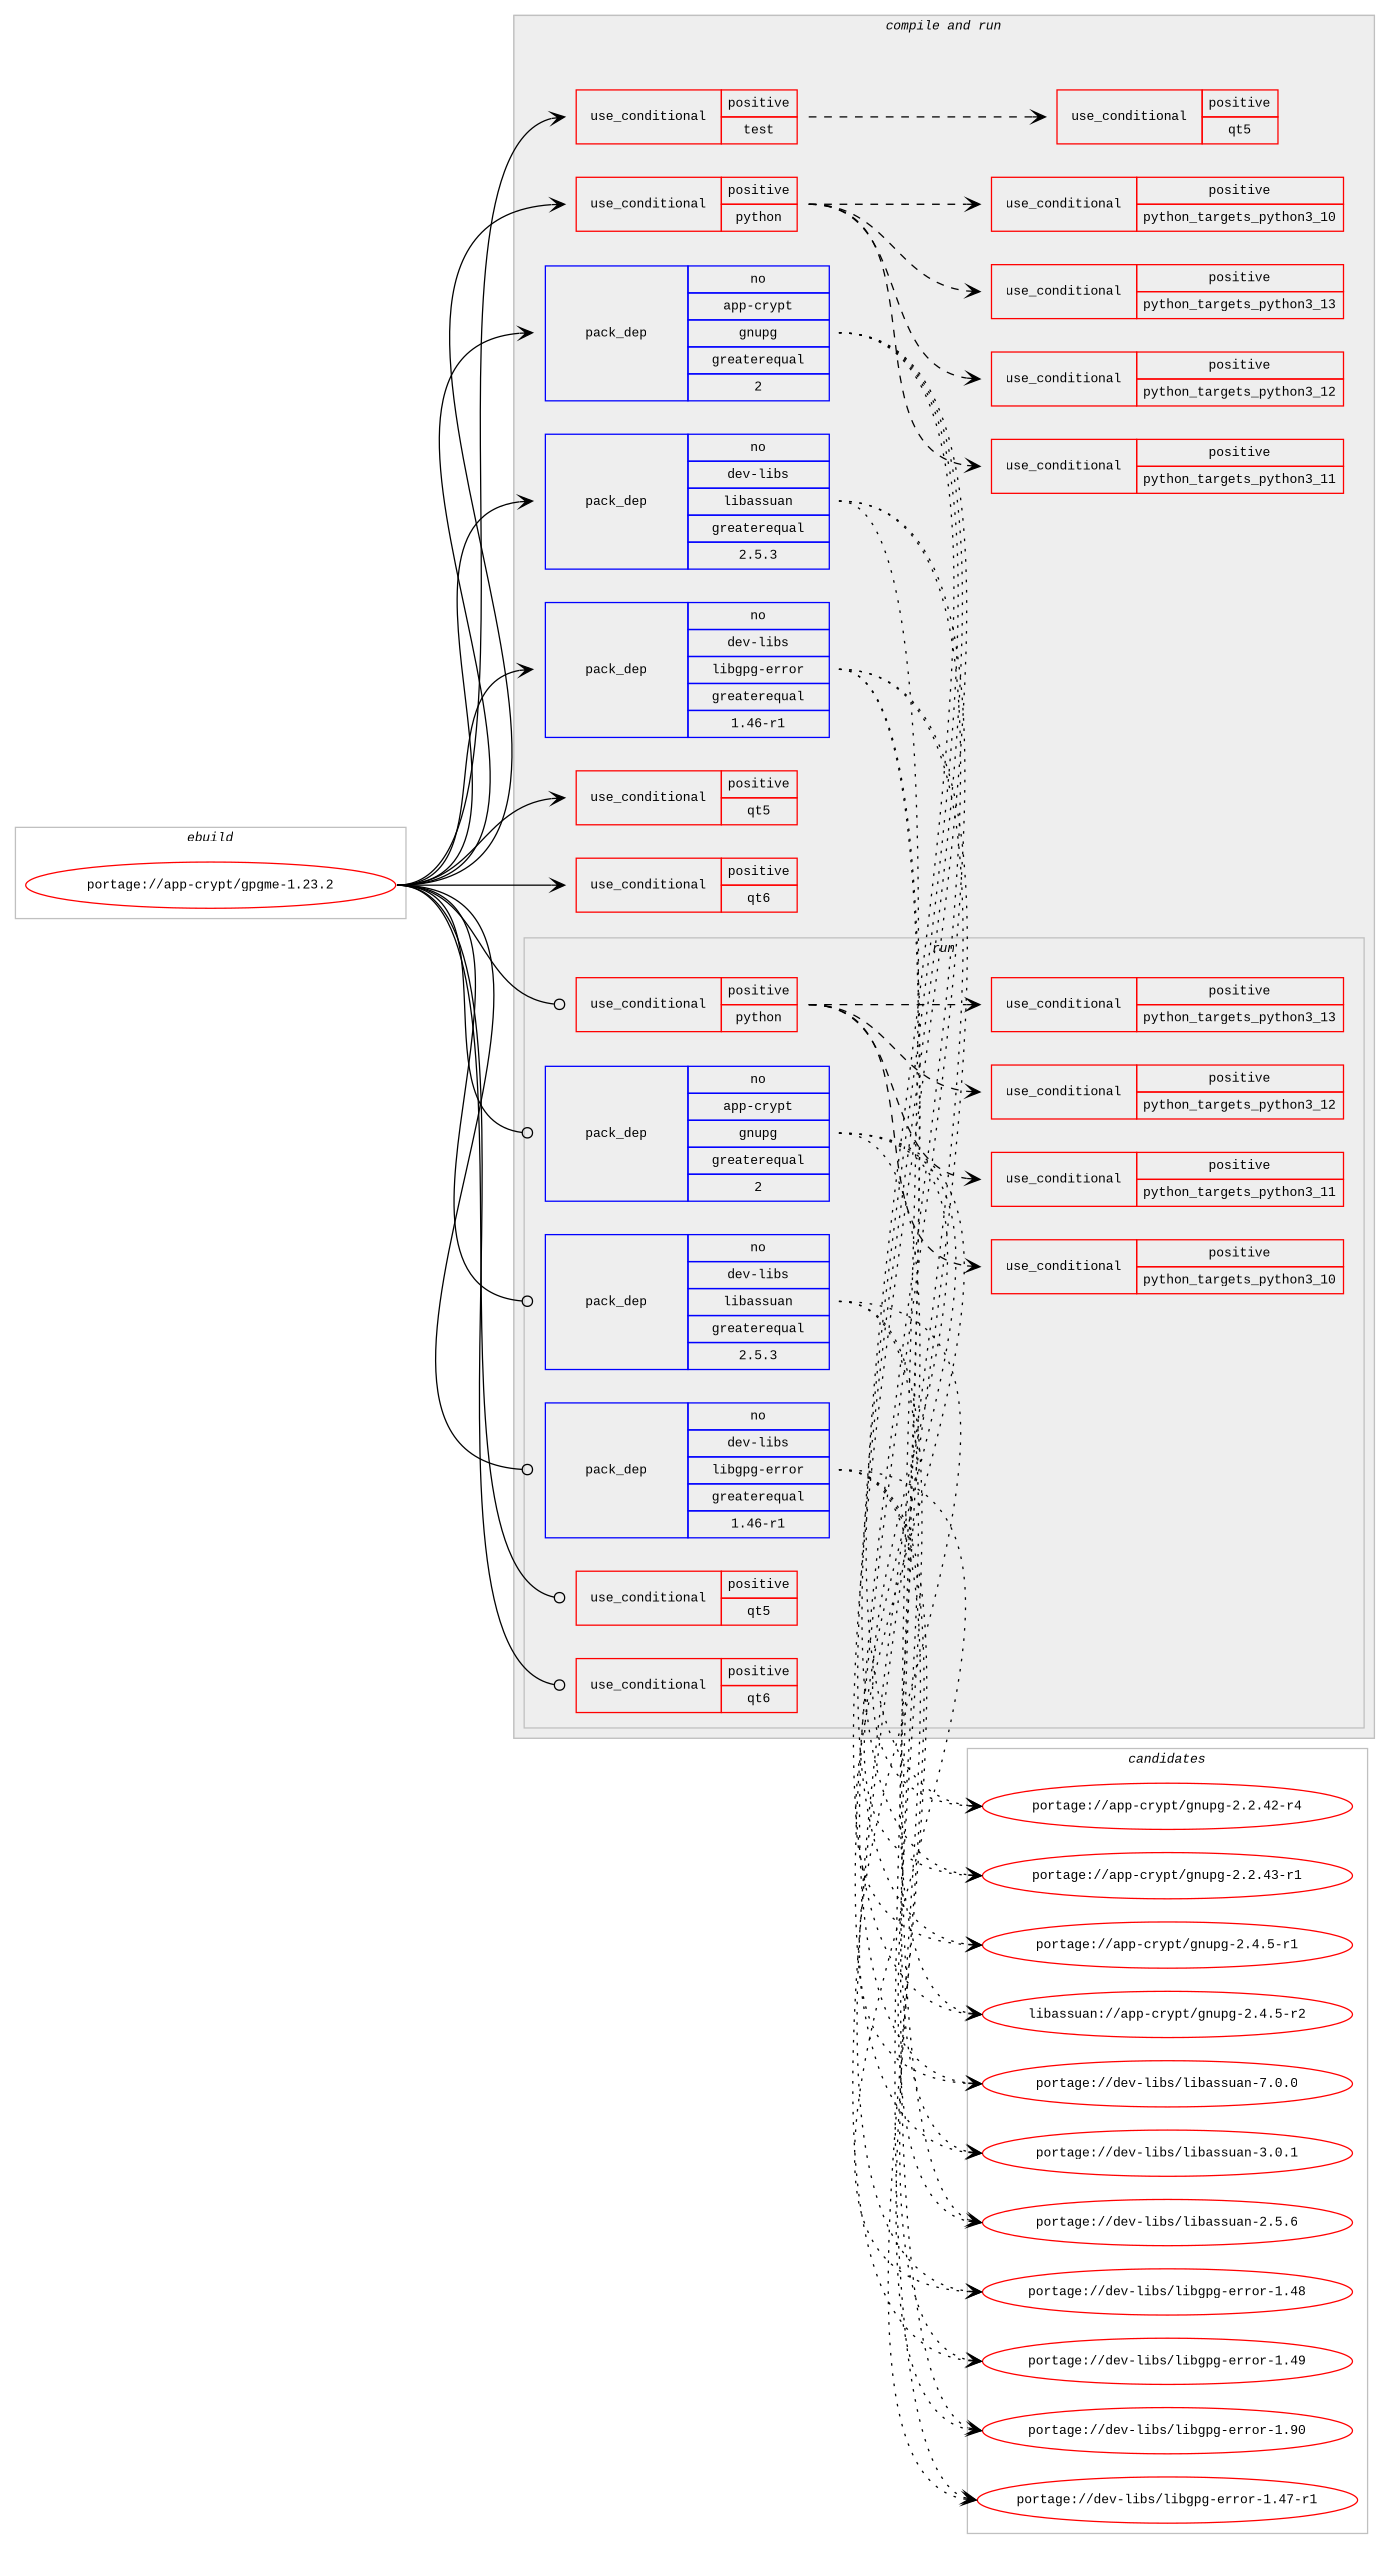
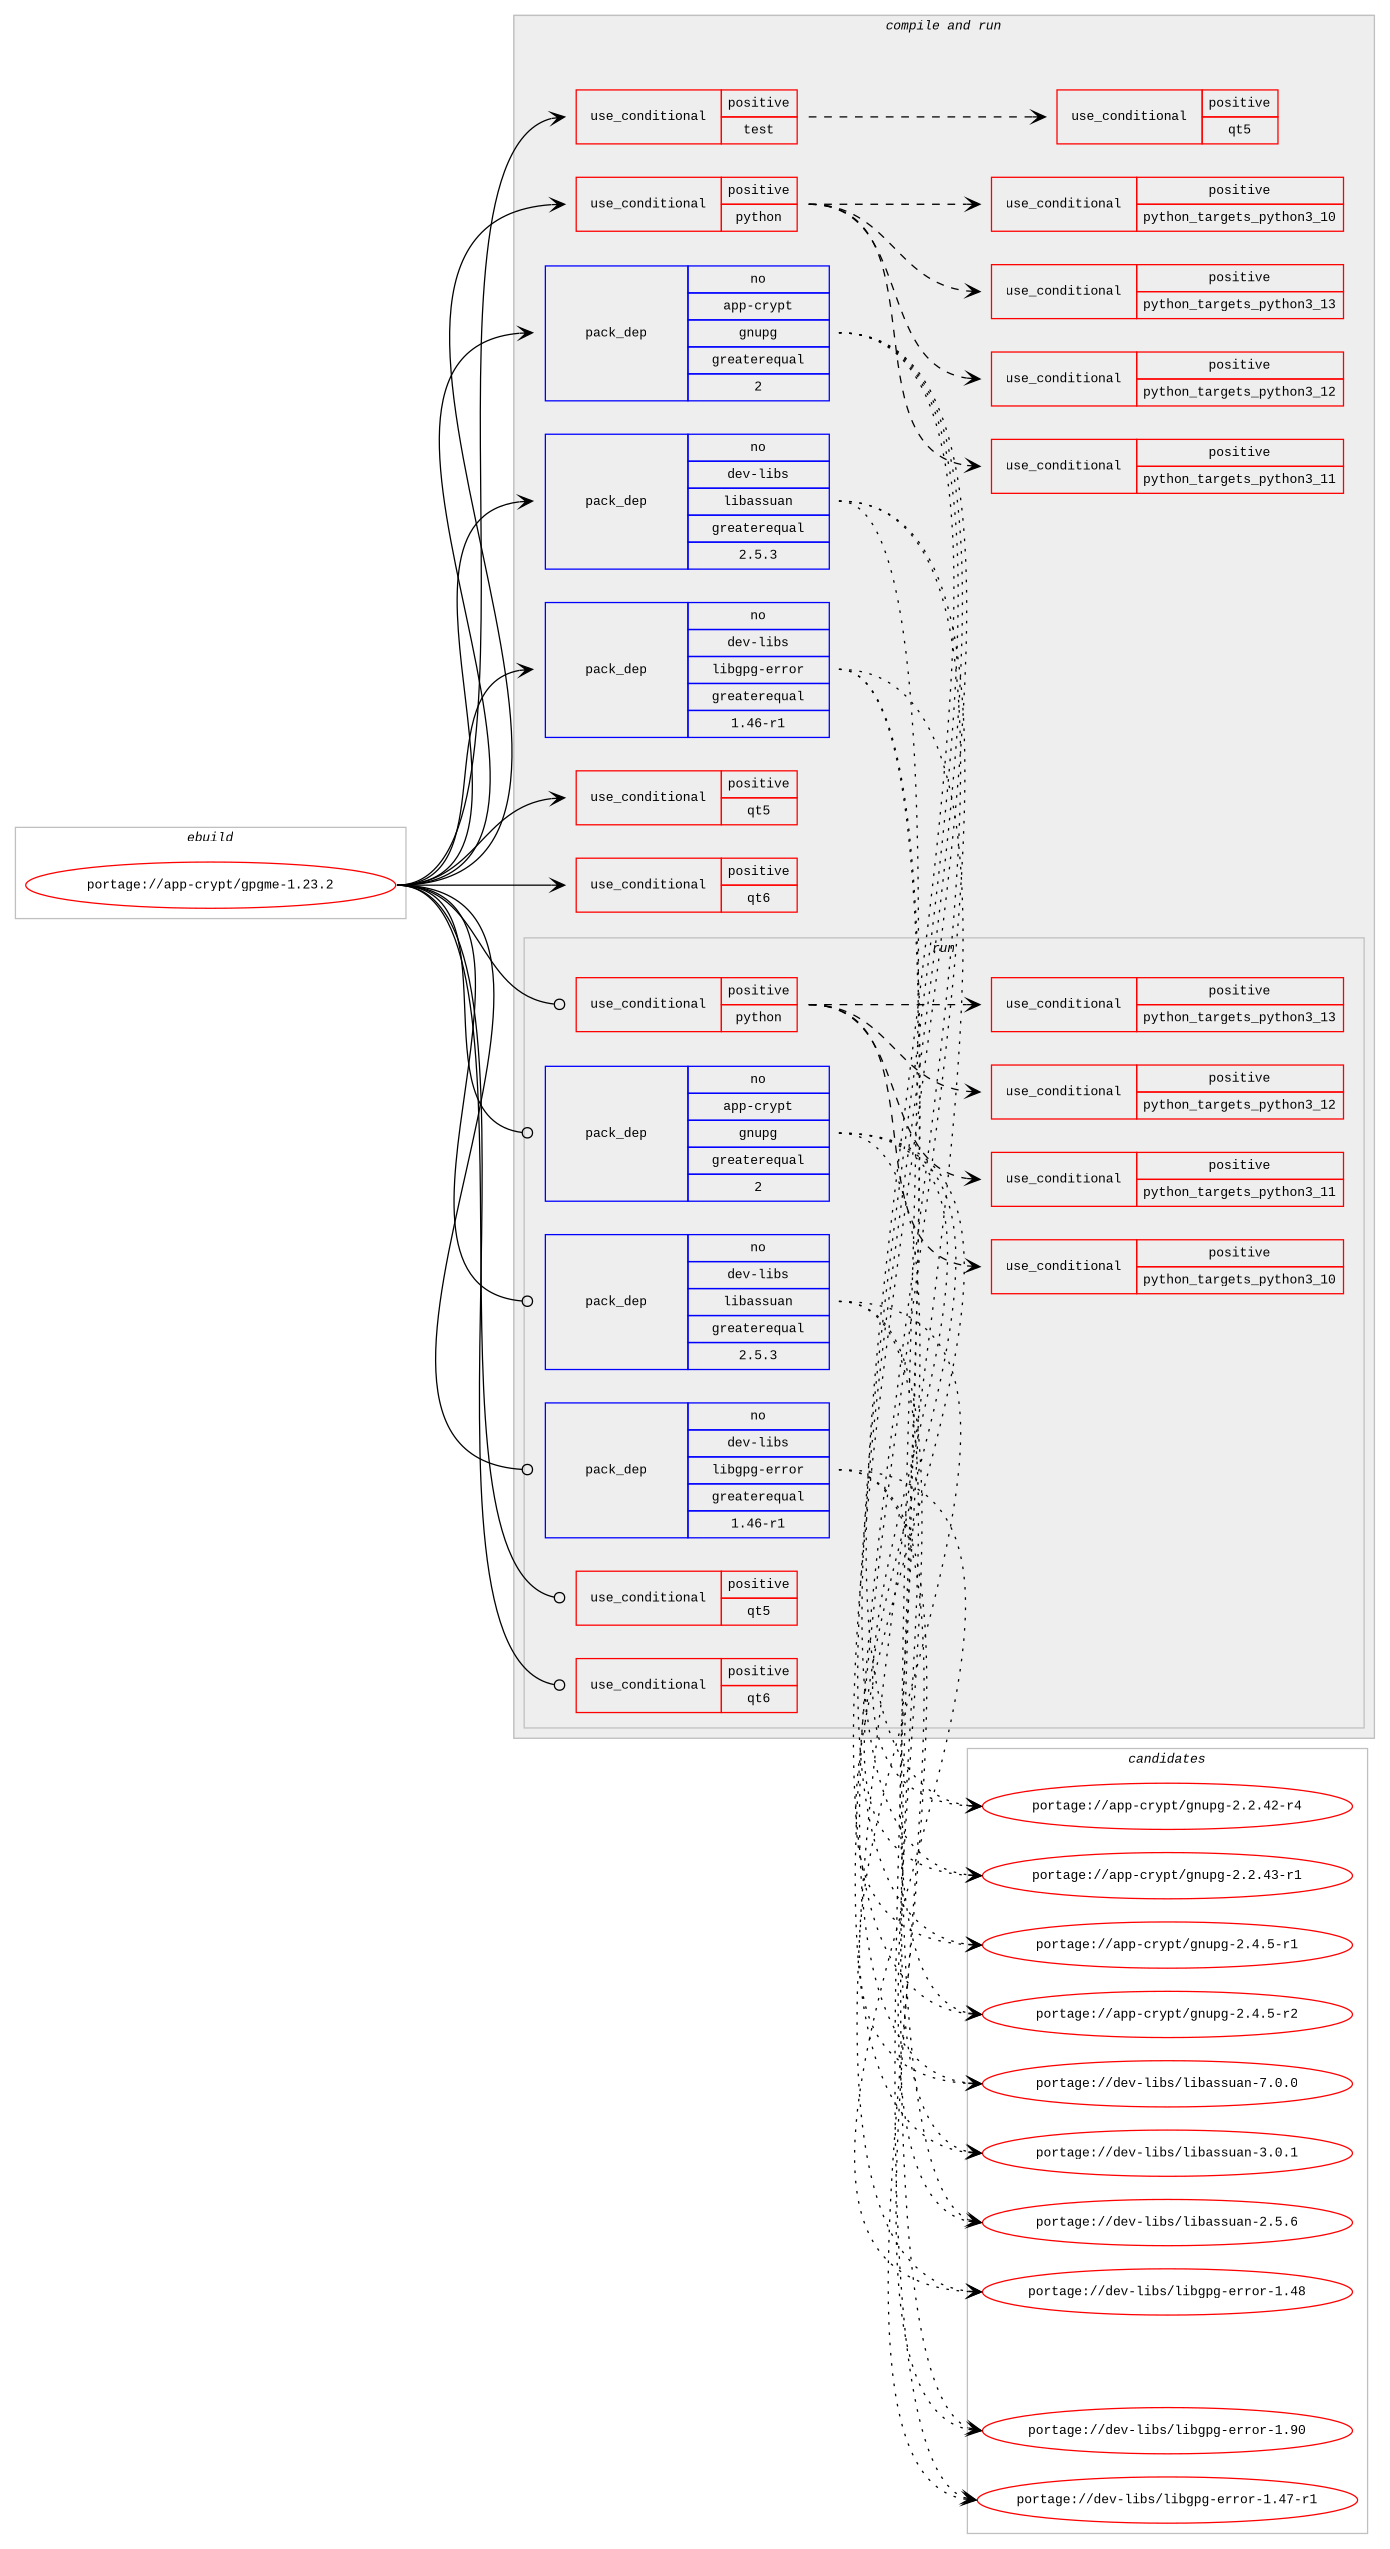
node "libassuan://app-crypt/gnupg-2.4.5-r2": label "libassuan://app-crypt/gnupg-2.4.5-r2" -> "portage://app-crypt/gnupg-2.4.5-r2"
node "portage://dev-libs/libgpg-error-1.49": removed
